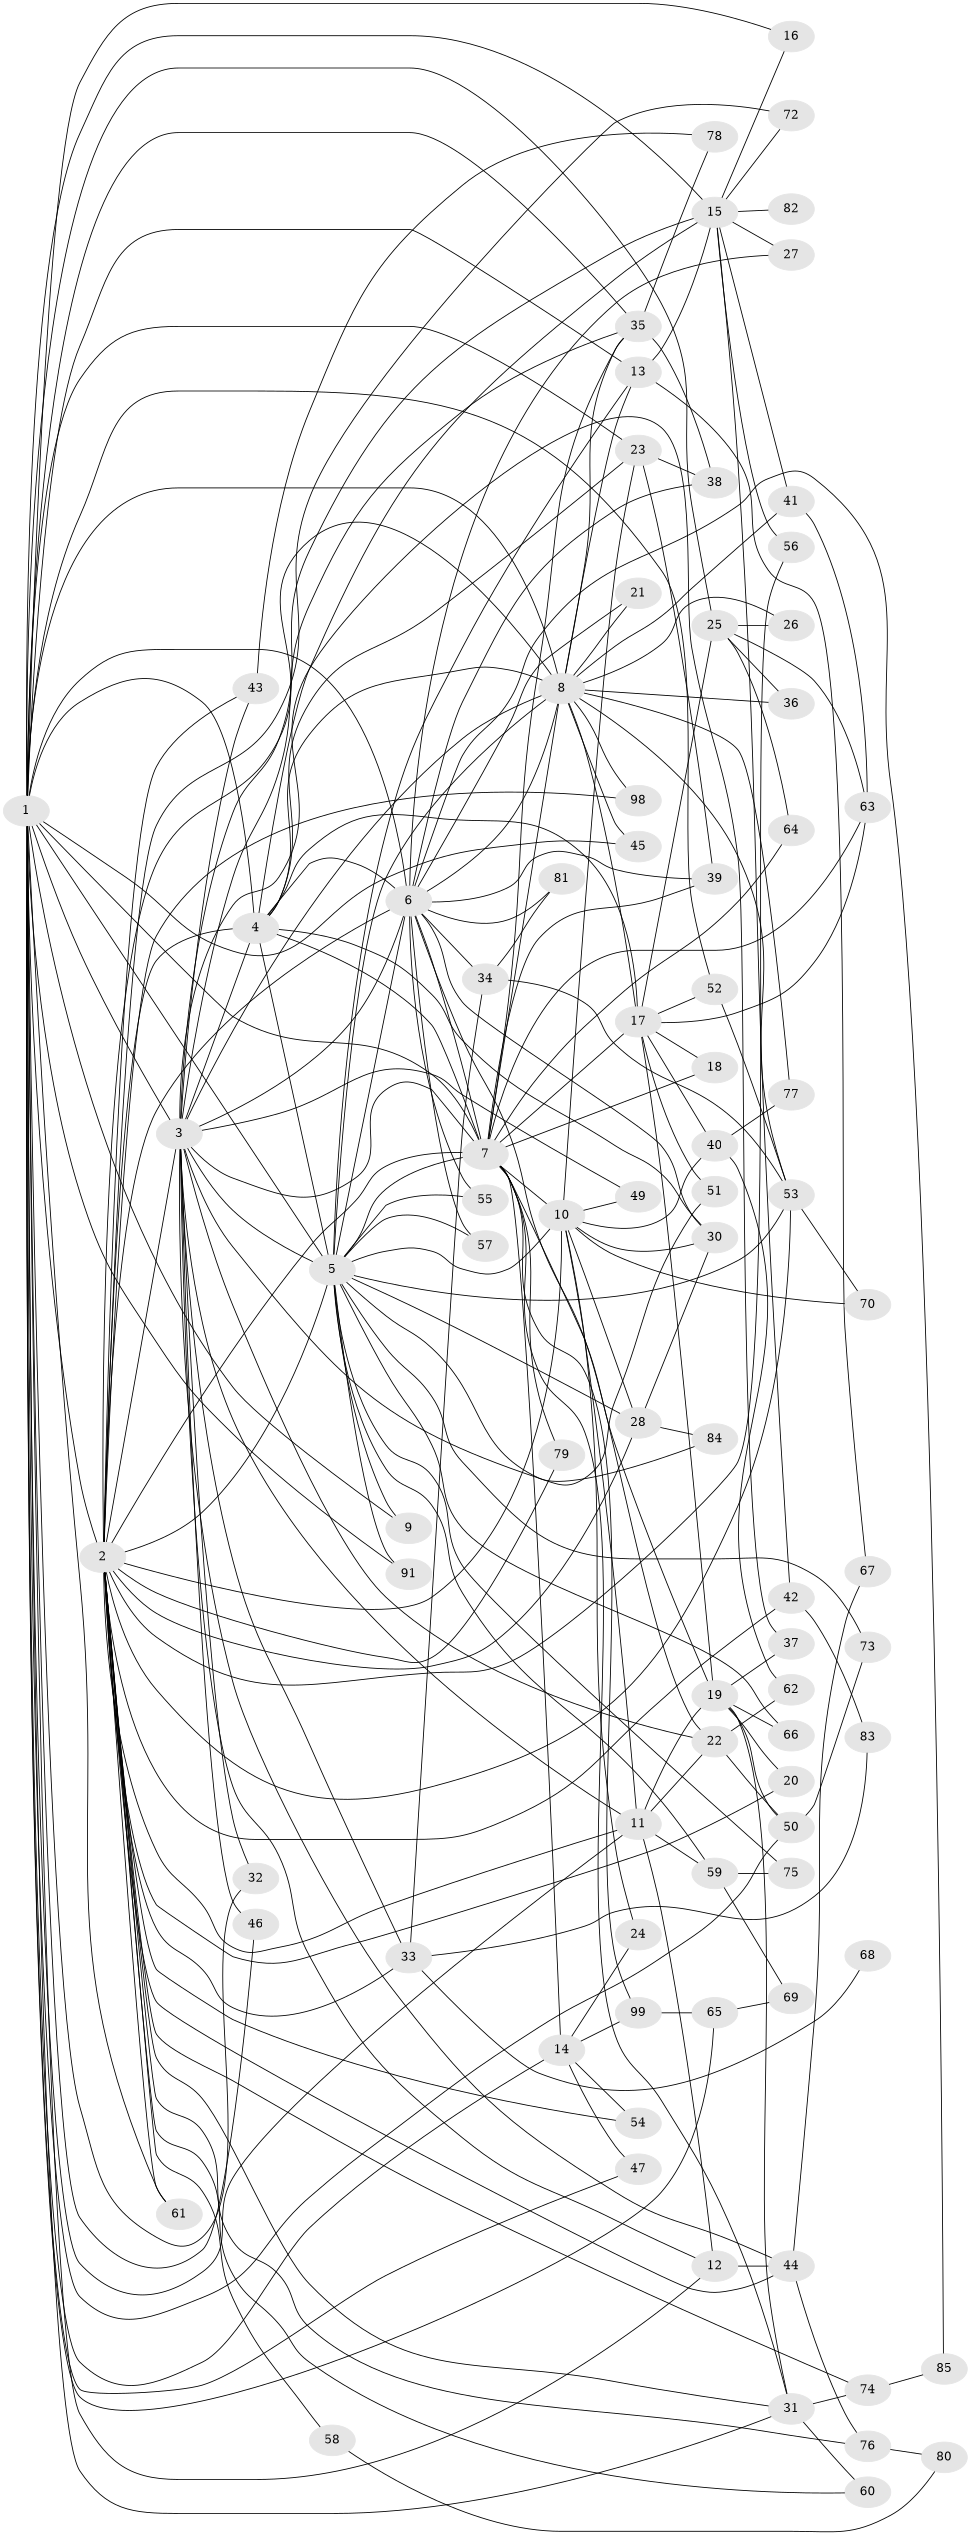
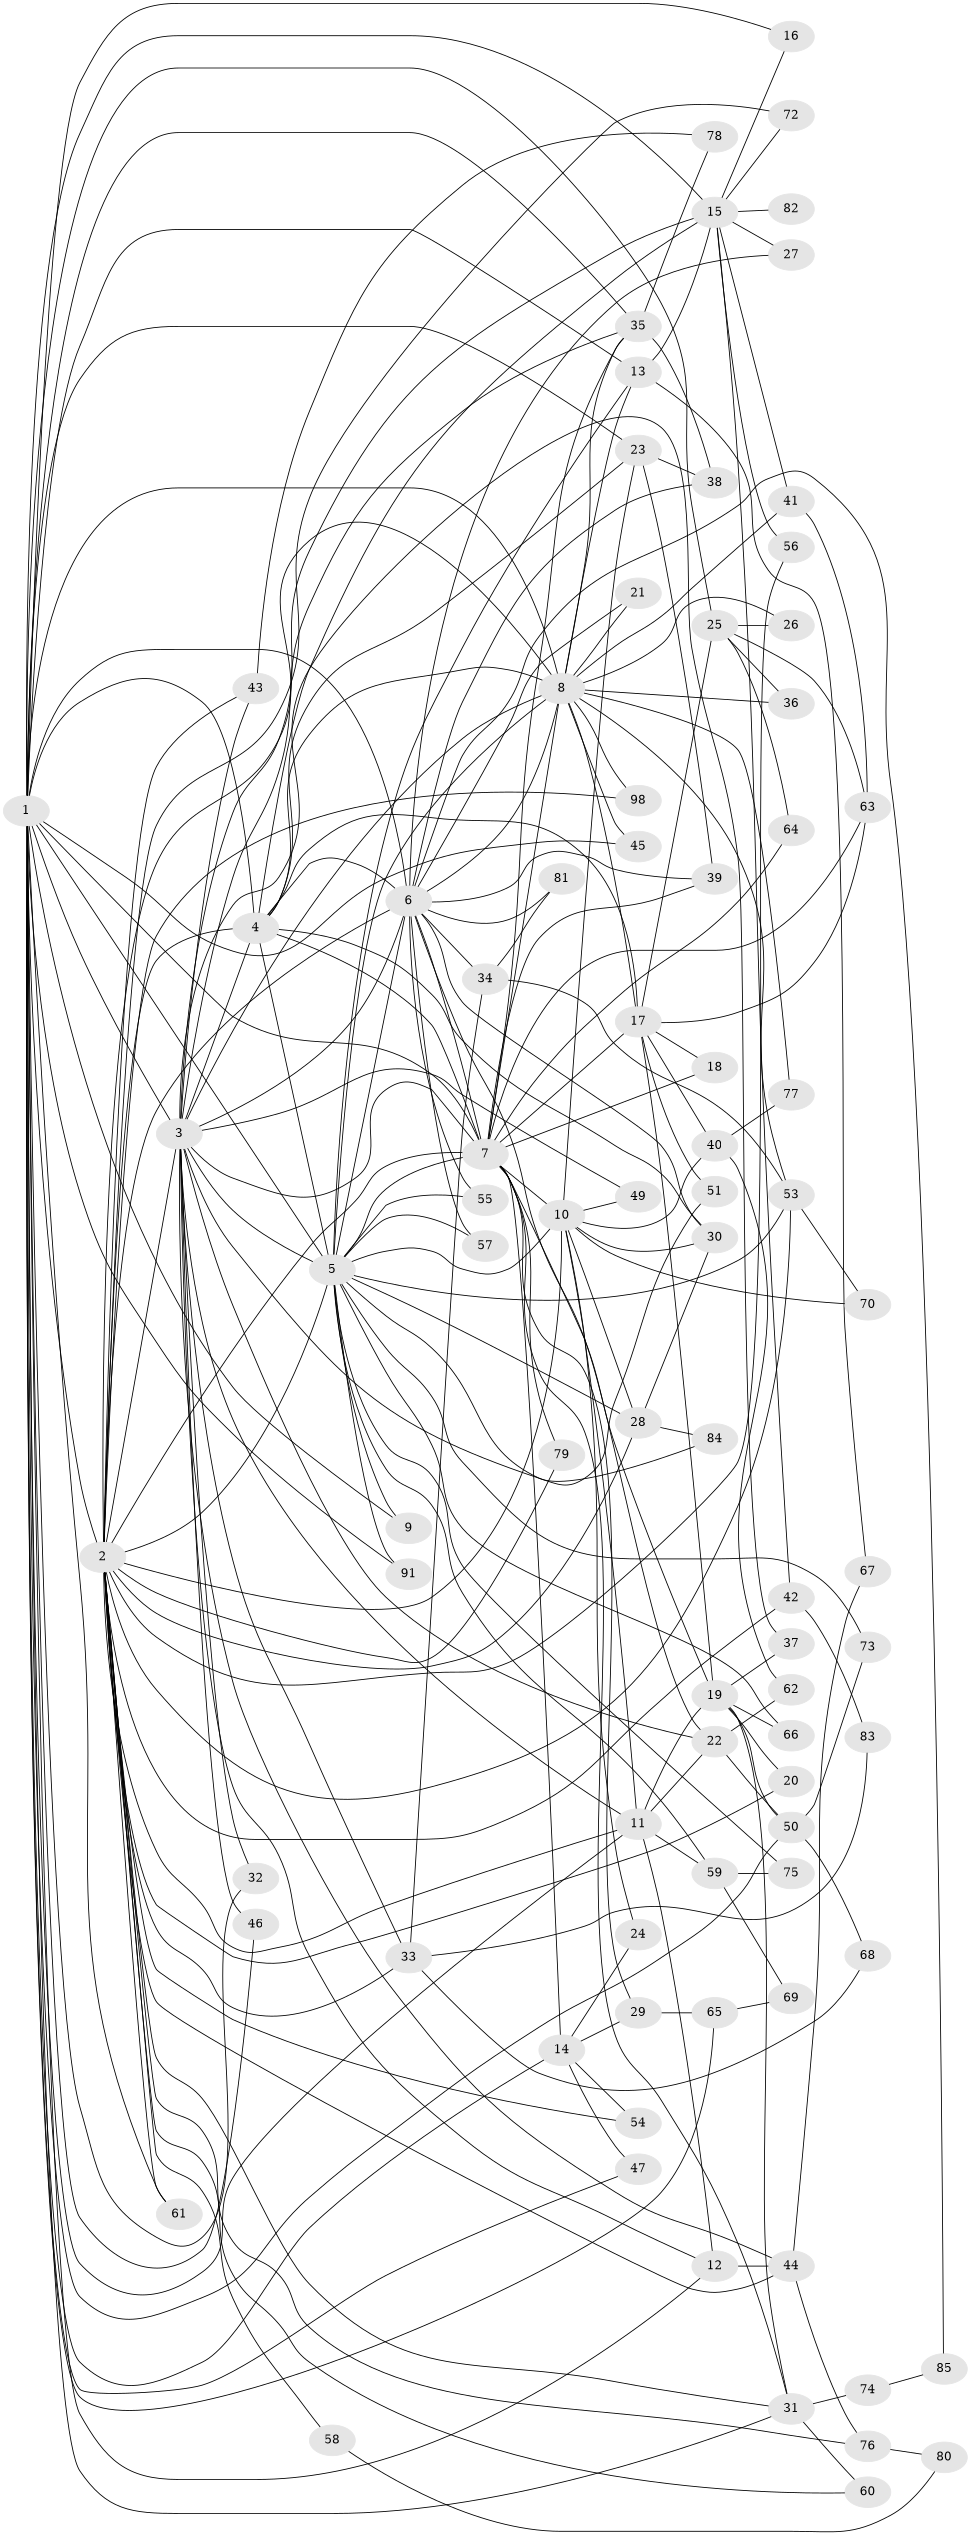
node "52": removed
edge "50" -- "68": added
node "99": label "99" -> "29"
edge "2" -- "74": removed
